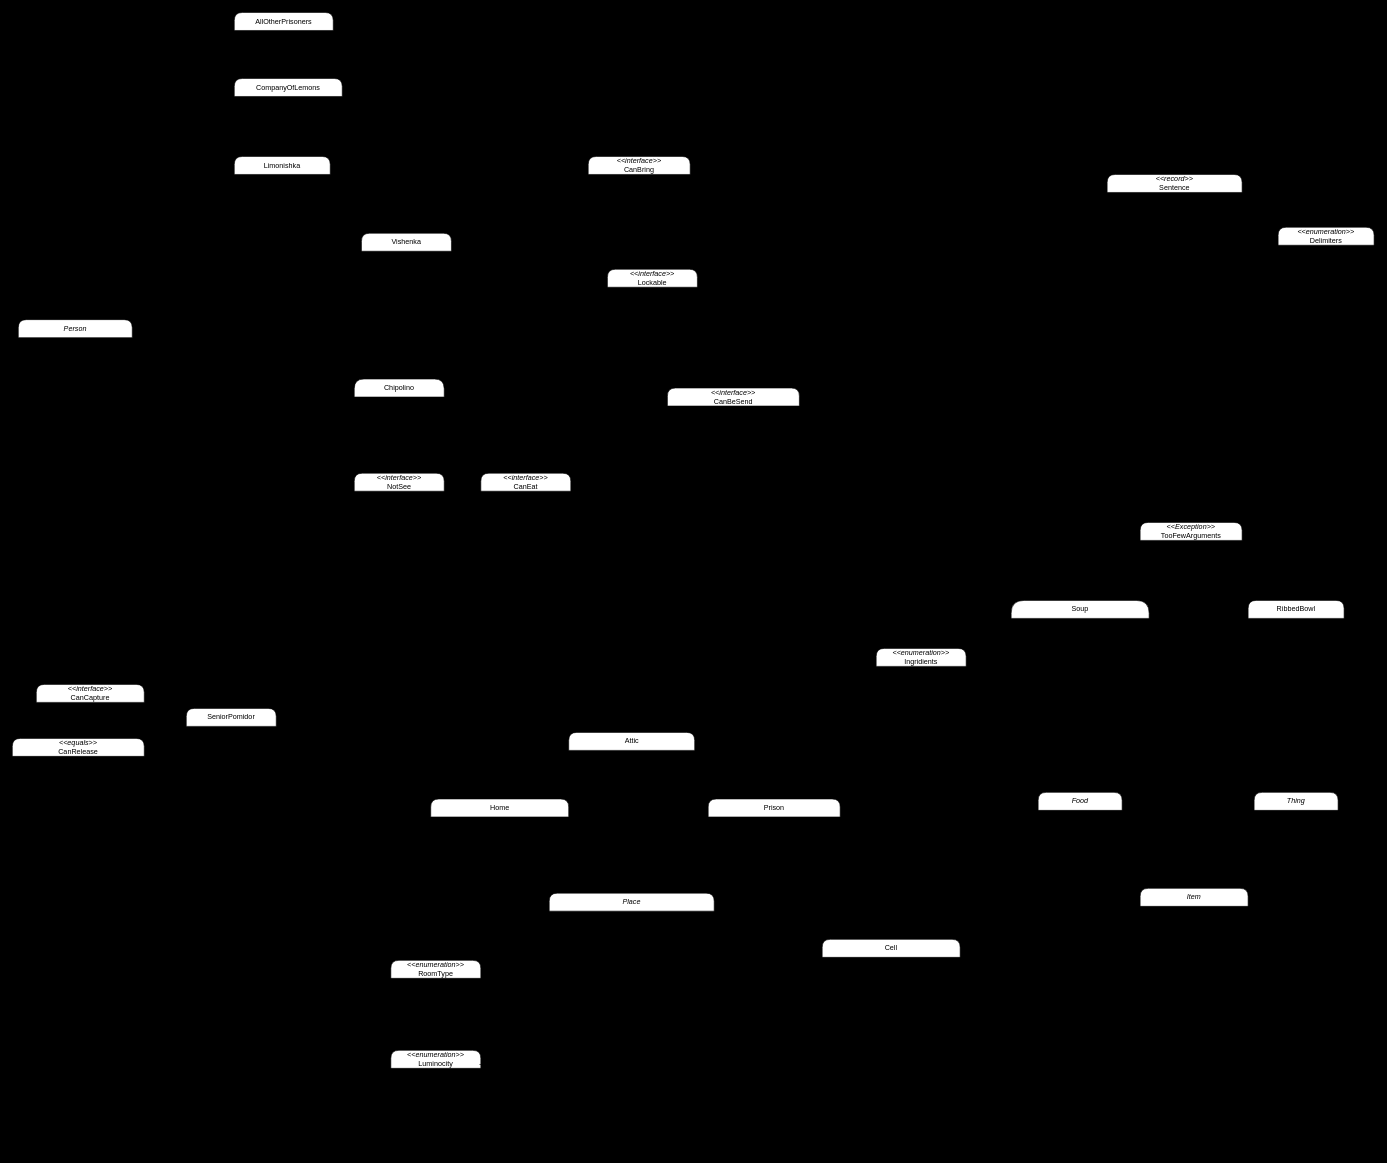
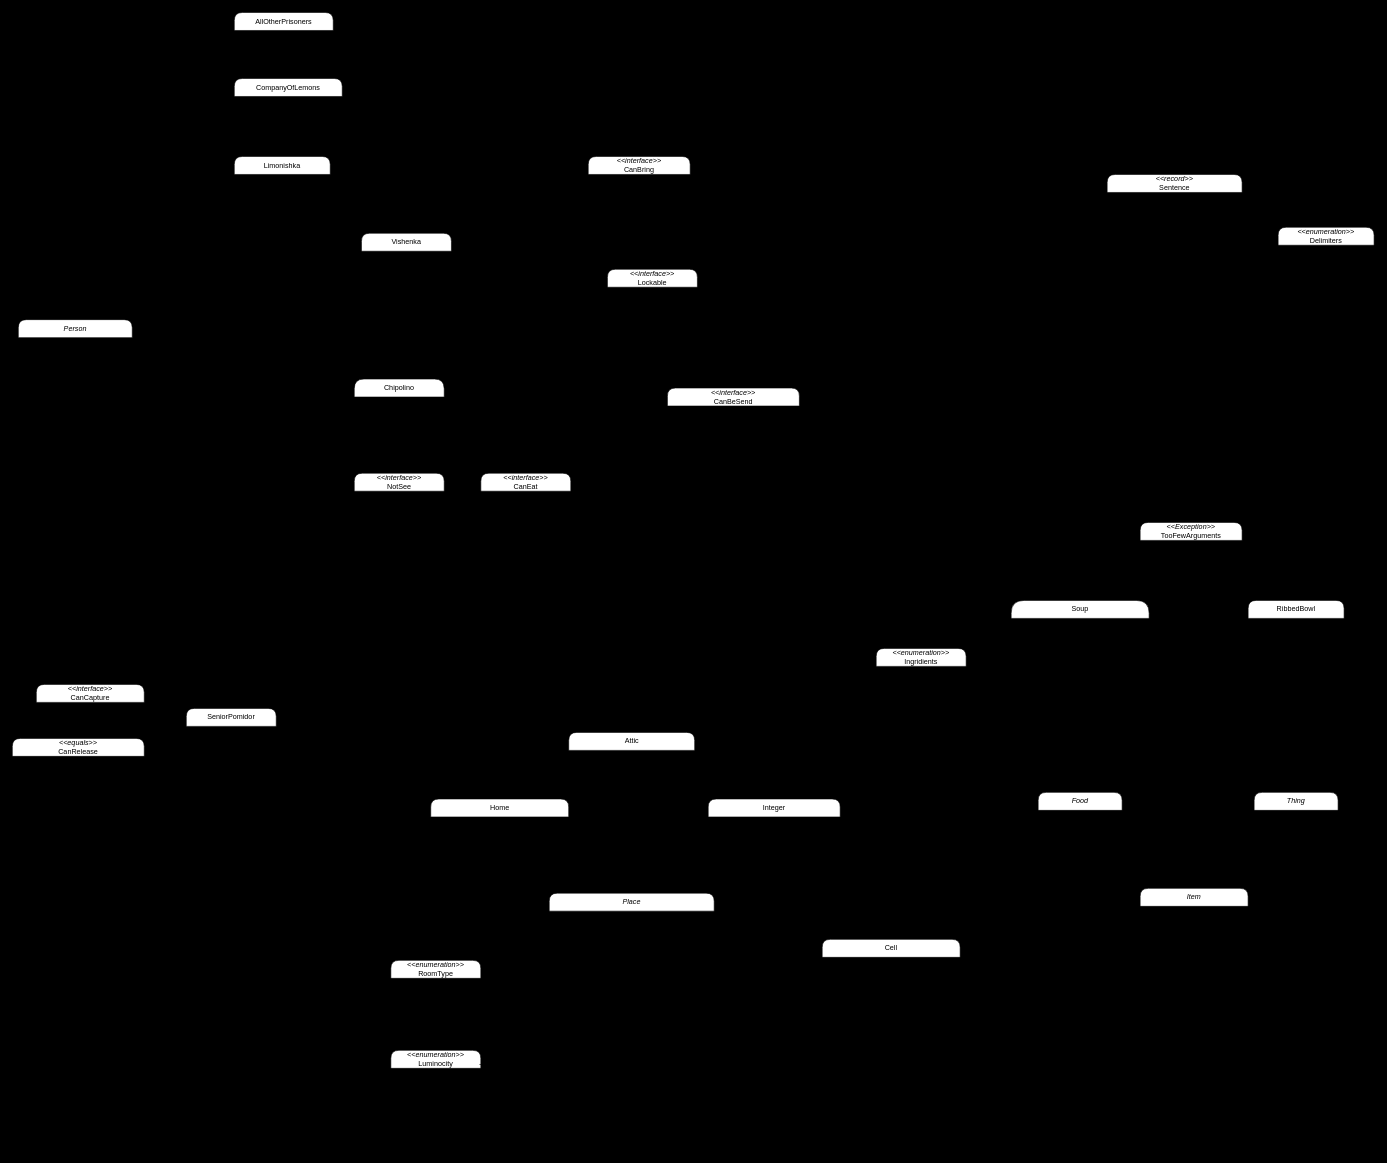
node "Prison": label "Prison" -> "Integer"
